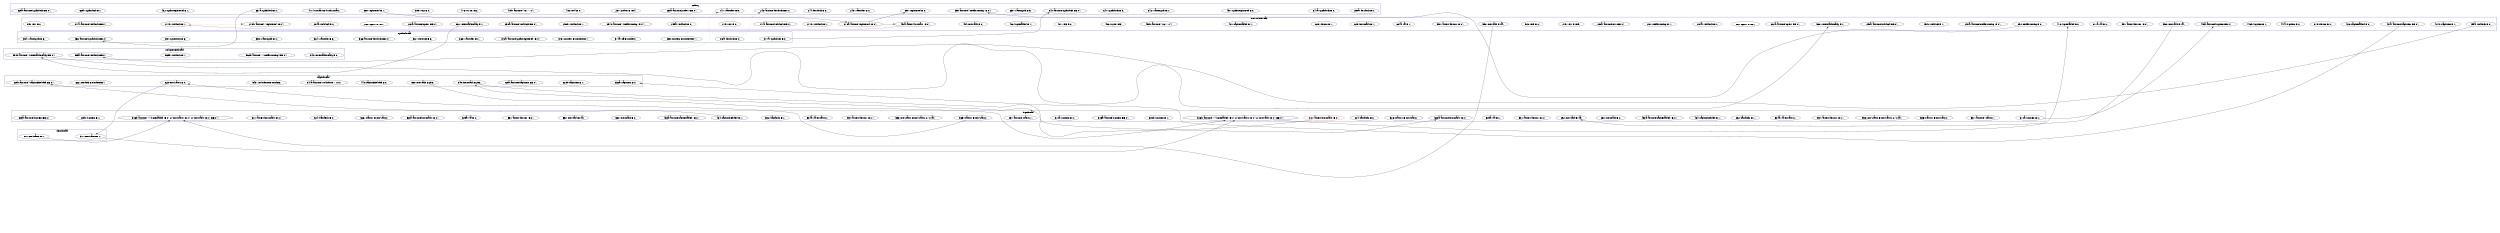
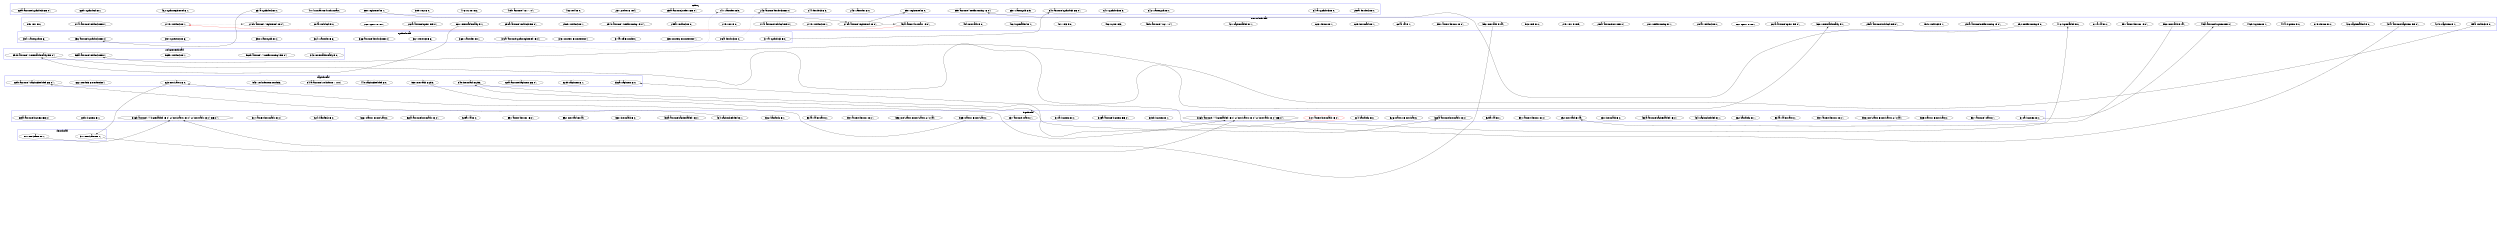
node "457: sysfs_registered = 0;": removed
